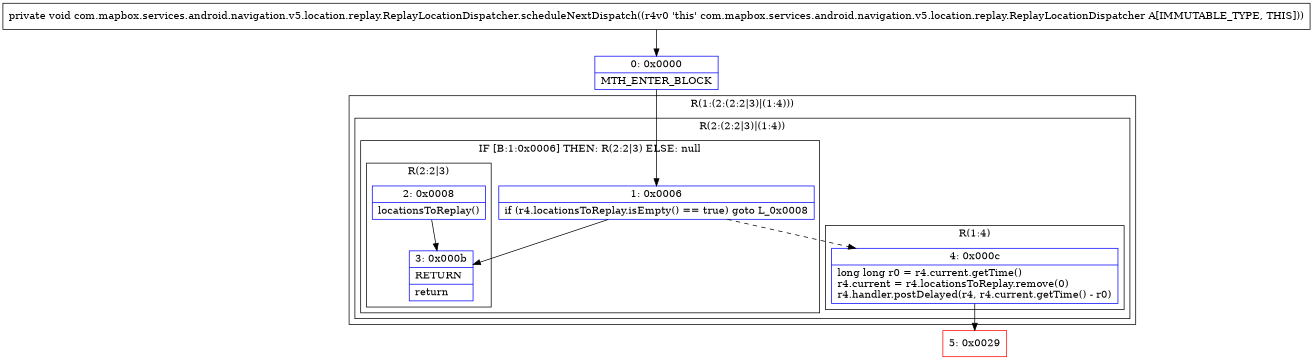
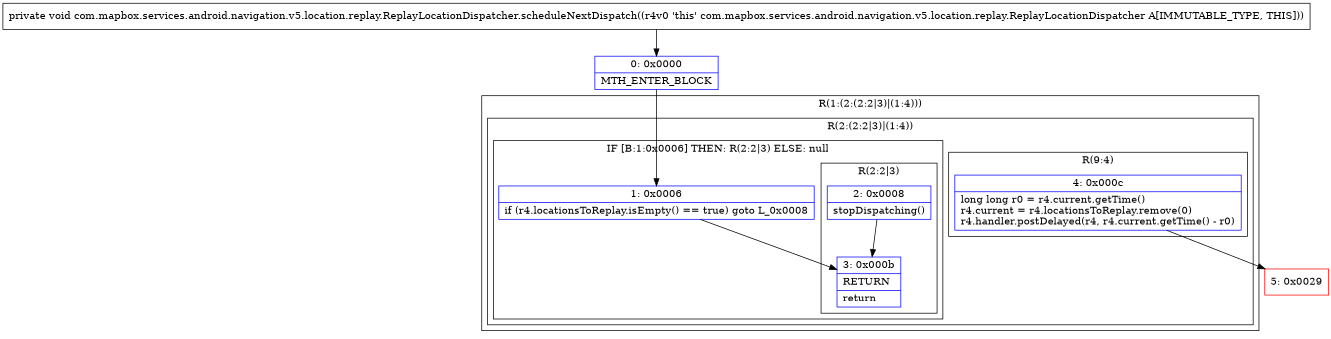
node "2: 0x0008": text "locationsToReplay()" -> "stopDispatching()"
edge "1: 0x0006" -> "4: 0x000c": removed
cluster "R(1:4)": label "R(1:4)" -> "R(9:4)"
